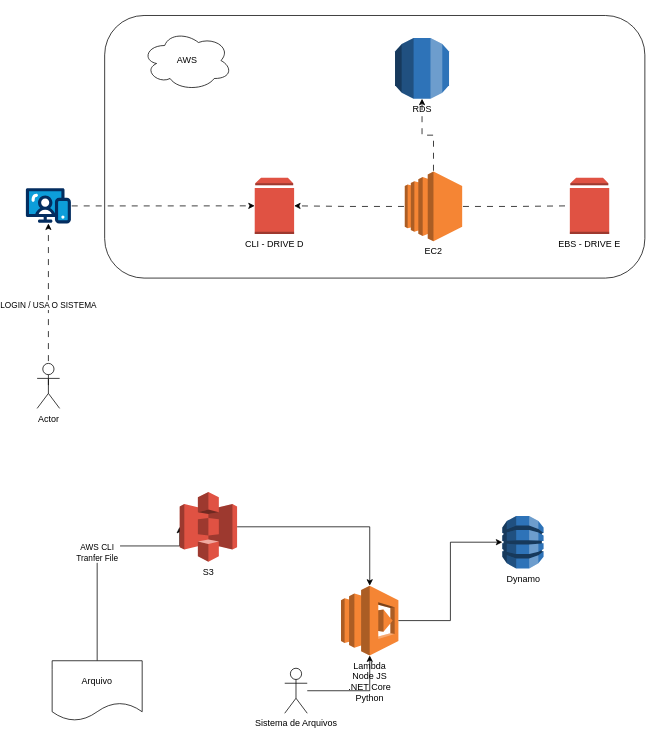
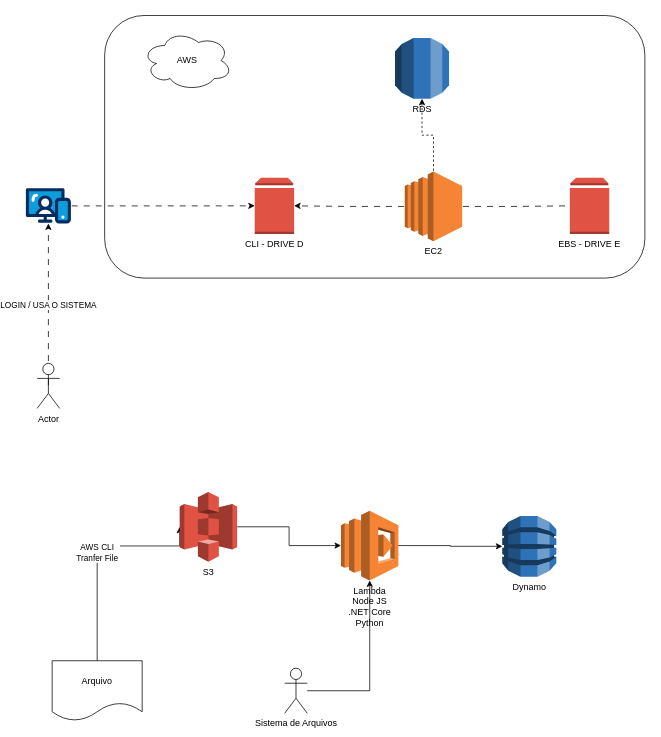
edge "EC2" -> "RDS": style solid -> dashed
node "Dynamo": size 41x53 -> 54x61
node "Lambda Node JS .NET Core Python": moved (370, 620) -> (370, 545)
